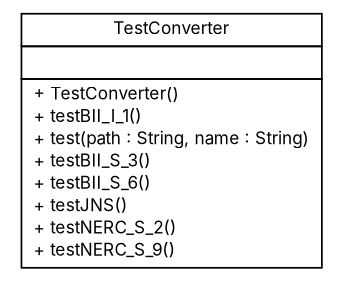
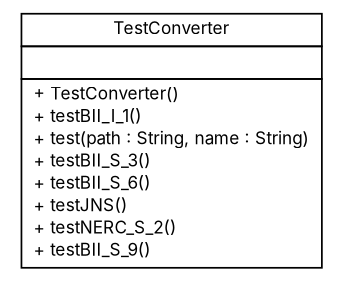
node "TestConverter": text "+ testNERC_S_9()" -> "+ testBII_S_9()"
